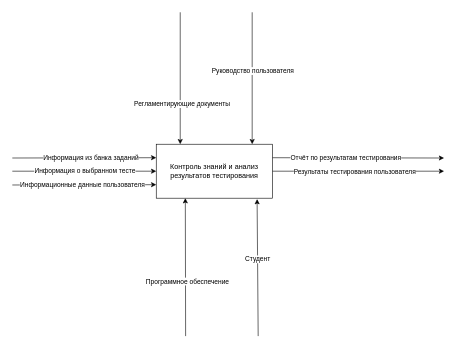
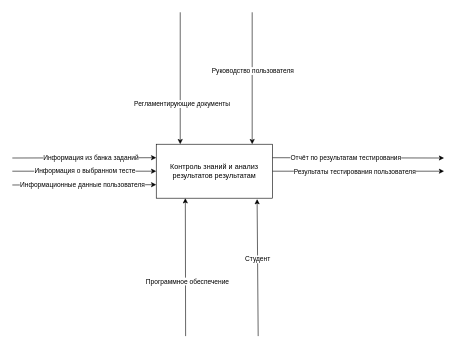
node "Контроль знаний и анализ результатов тестирования": label "Контроль знаний и анализ результатов тестирования" -> "Контроль знаний и анализ результатов результатам"
